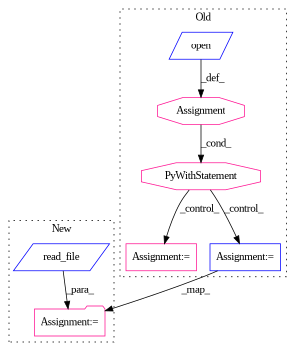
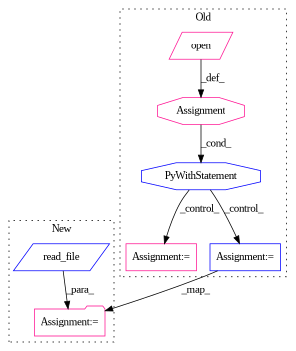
node "open": color blue -> deeppink
node "PyWithStatement": color deeppink -> blue
